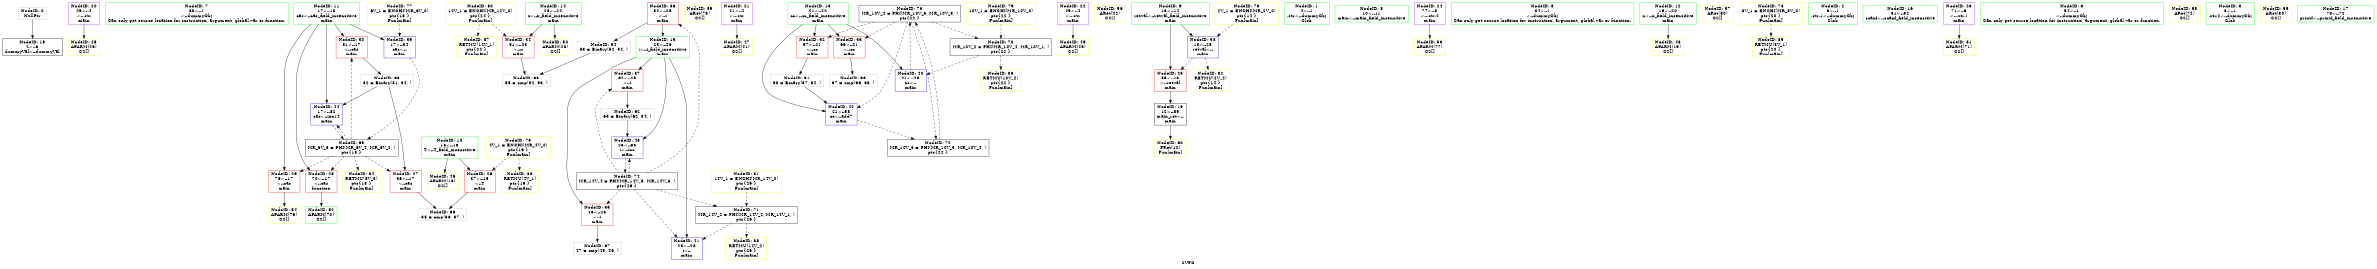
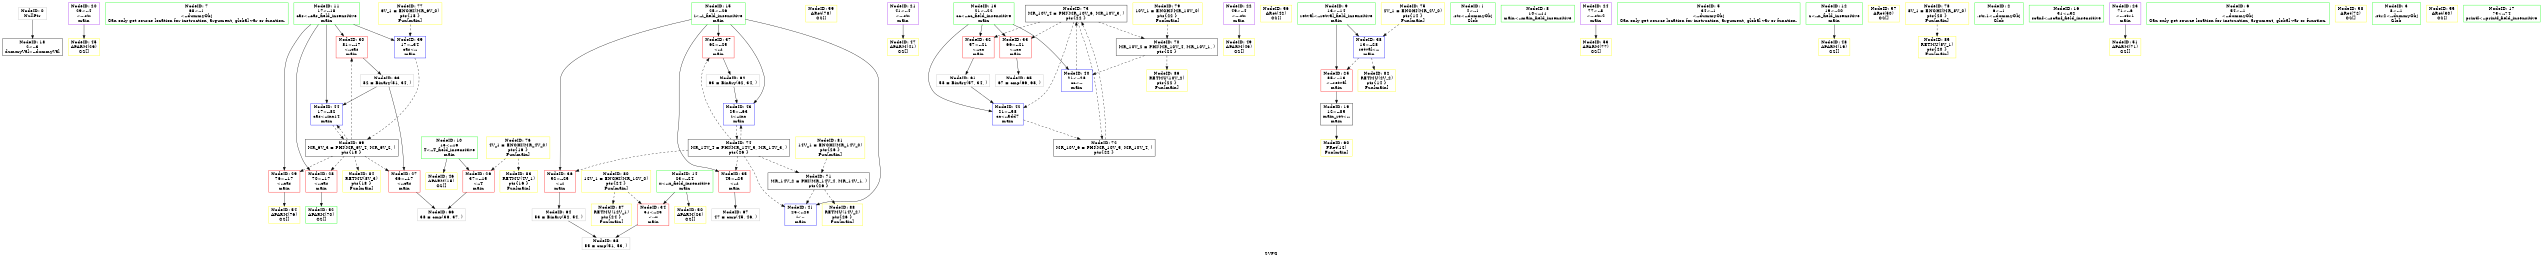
edge "NodeID: 36" -> "NodeID: 15": reversed
node "NodeID: 68": text "55 = cmp(52, 53, )" -> "55 = cmp(51, 53, )"
node "NodeID: 28": text "function" -> "main"
